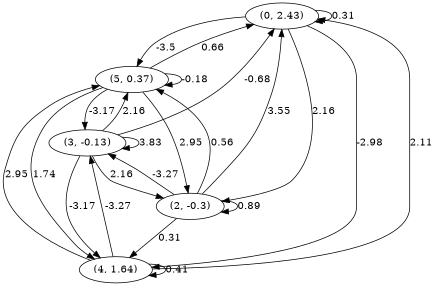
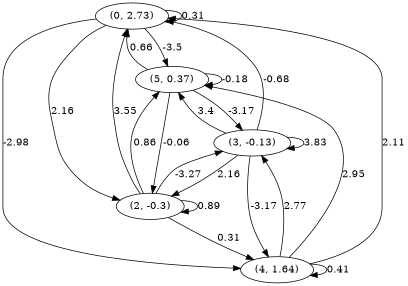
node "(0, 2.43)": label "(0, 2.43)" -> "(0, 2.73)"
edge "(3, -0.13)" -> "(5, 0.37)": label "2.16" -> "3.4"
edge "(5, 0.37)" -> "(2, -0.3)": label "2.95" -> "-0.06"
edge "(2, -0.3)" -> "(5, 0.37)": label "0.56" -> "0.86"
edge "(5, 0.37)" -> "(4, 1.64)": removed, label "1.74"
edge "(4, 1.64)" -> "(3, -0.13)": label "-3.27" -> "2.77"
